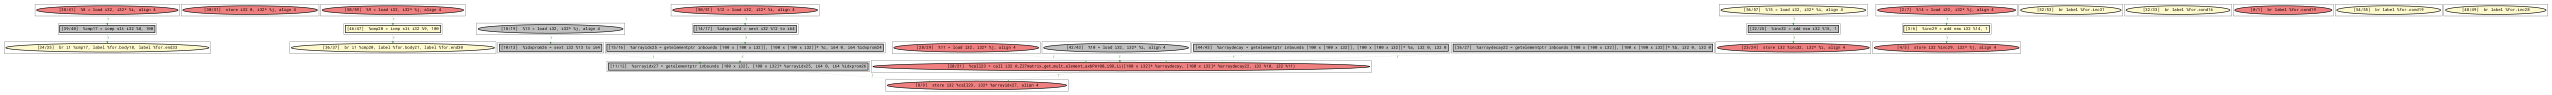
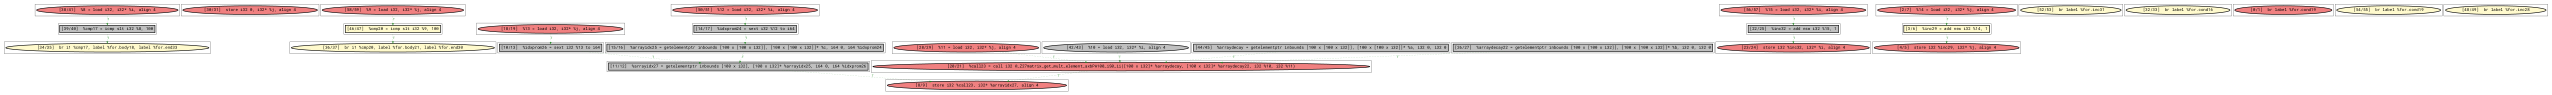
node "[56/57]  %15 = load i32, i32* %i, align 4": fillcolor lemonchiffon -> lightcoral
node "[18/19]  %13 = load i32, i32* %j, align 4": fillcolor grey -> lightcoral
